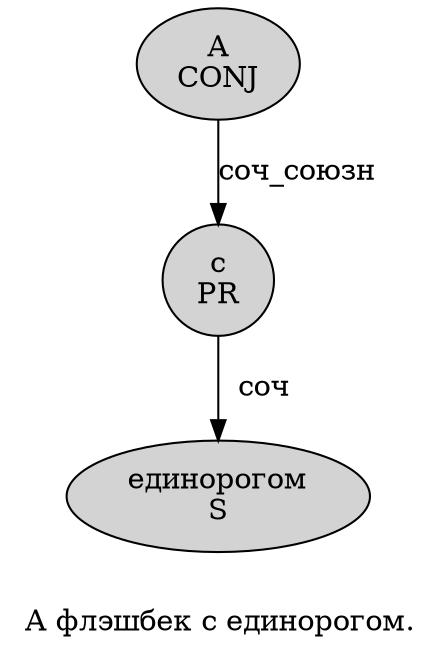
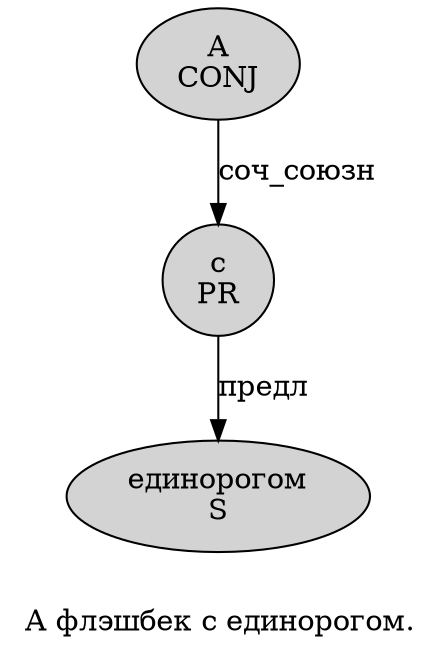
edge "с PR" -> "единорогом S": label "соч" -> "предл"
